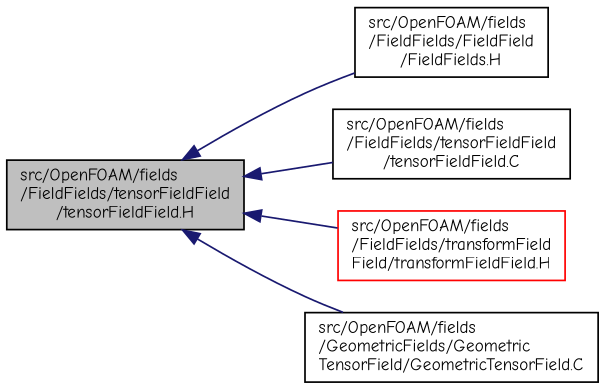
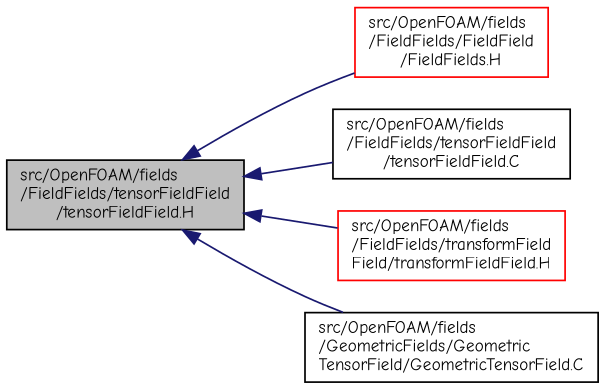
node "src/OpenFOAM/fields /FieldFields/FieldField /FieldFields.H": color black -> red
